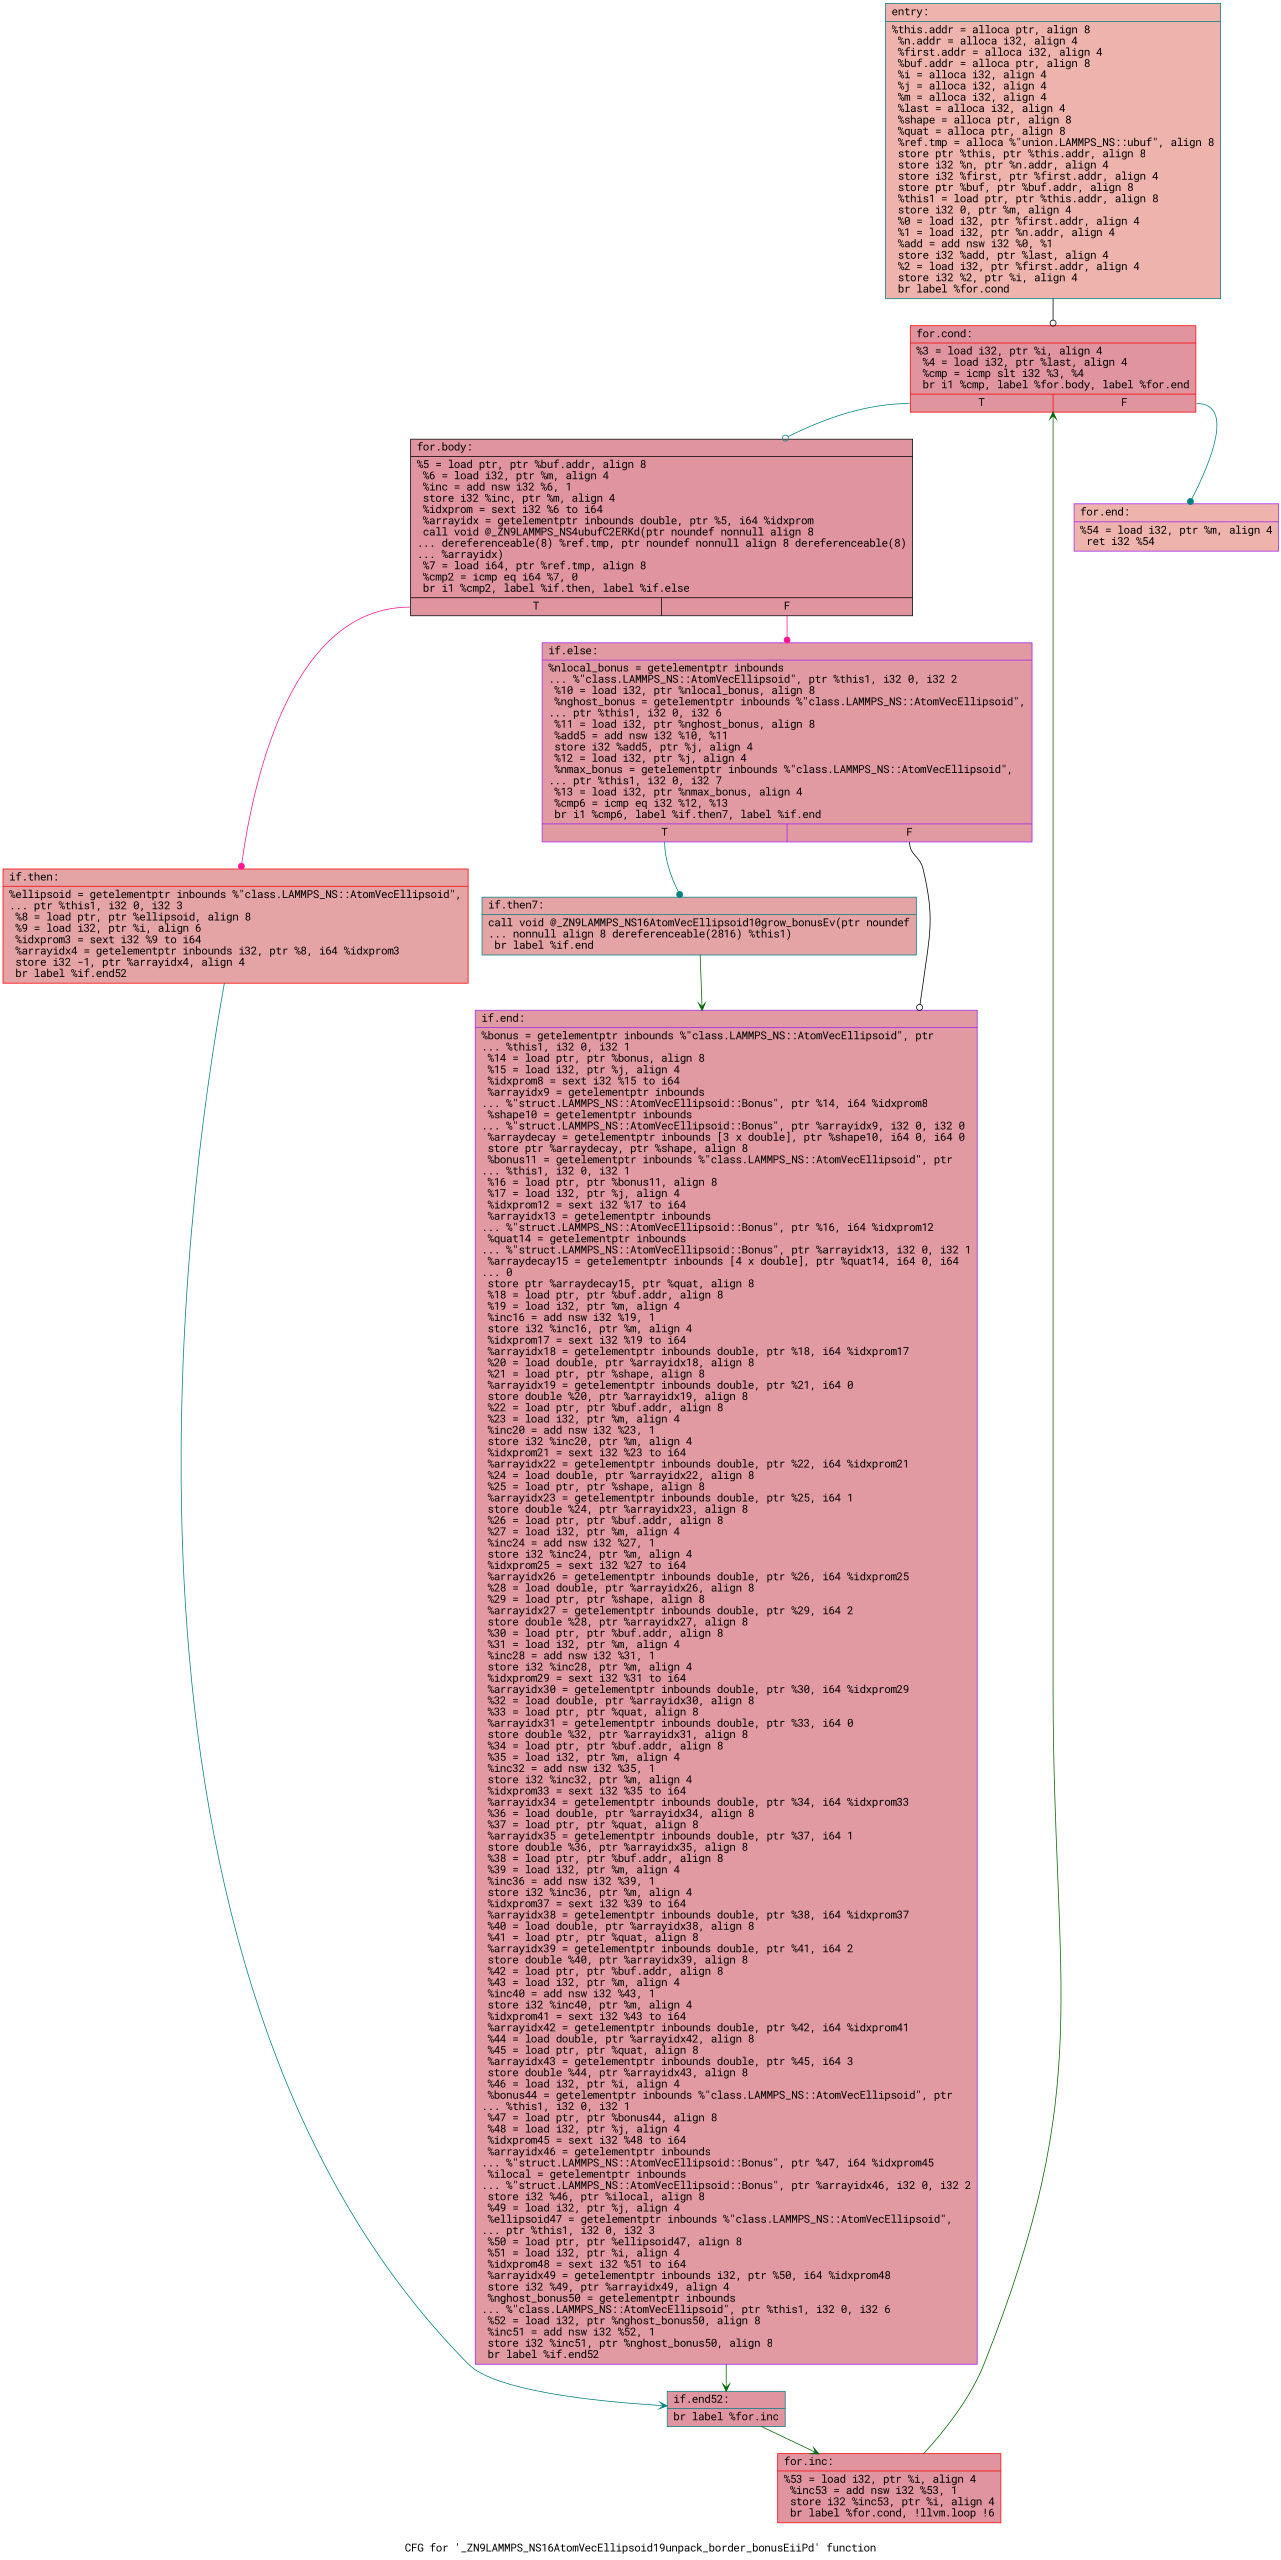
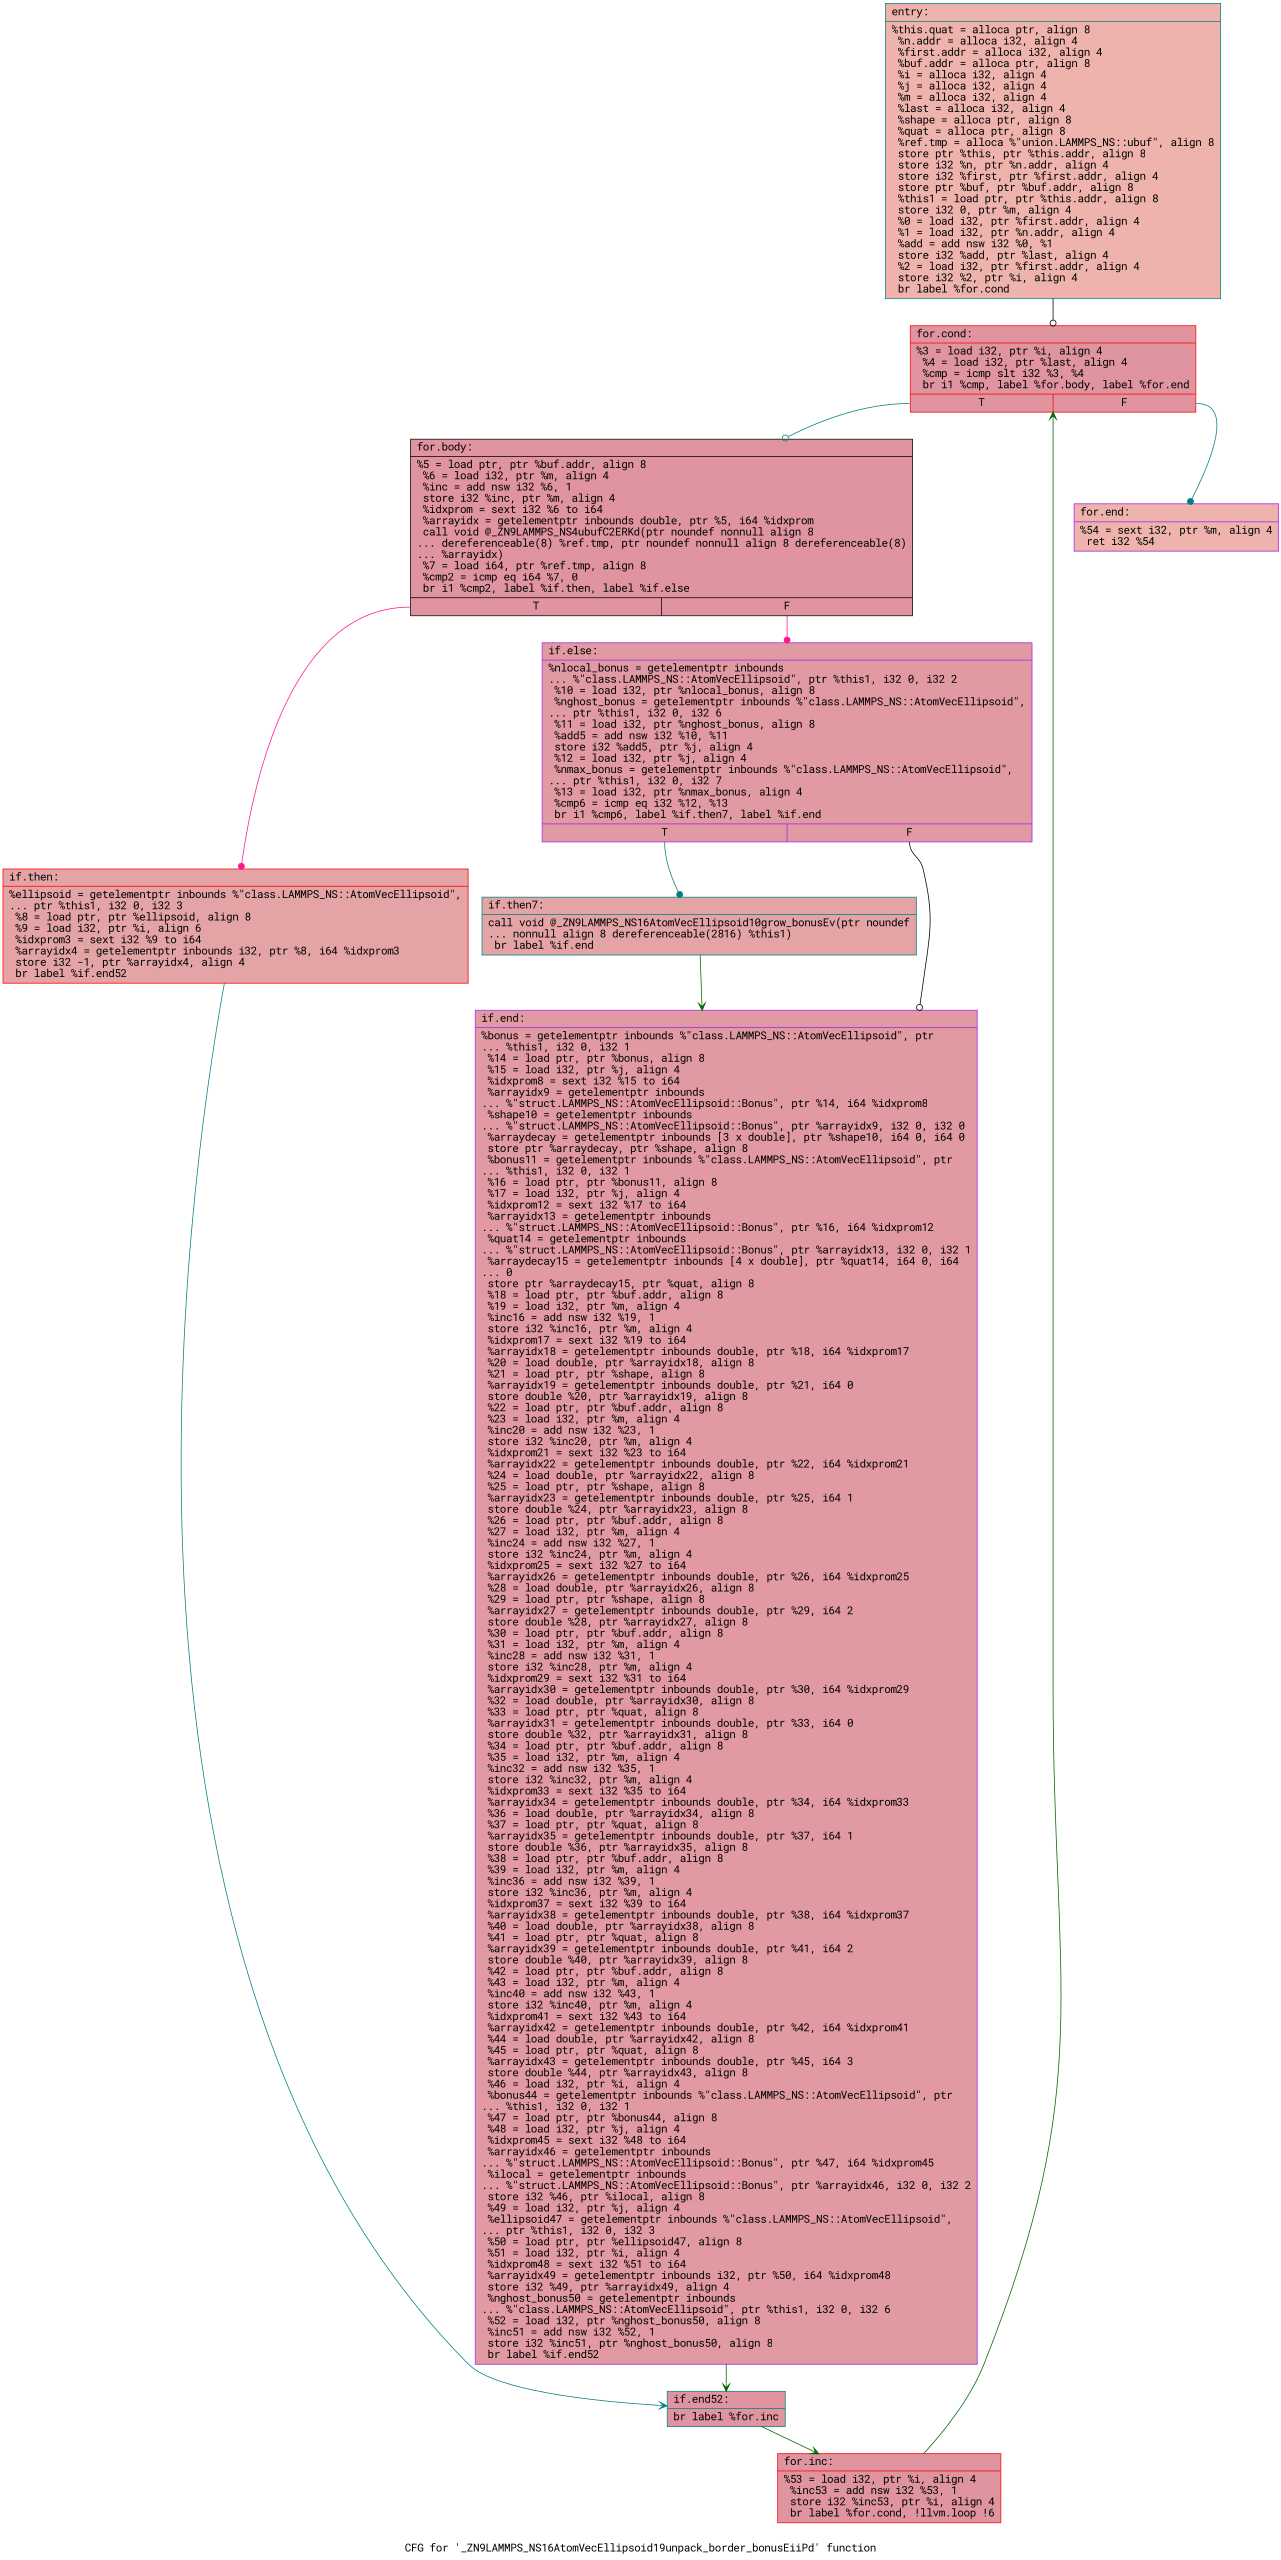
node "entry:": text "%this.addr = alloca ptr, align 8" -> "%this.quat = alloca ptr, align 8"
node "for.end:": text "%54 = load i32, ptr %m, align 4" -> "%54 = sext i32, ptr %m, align 4"
